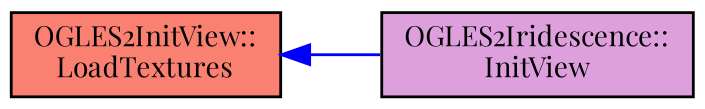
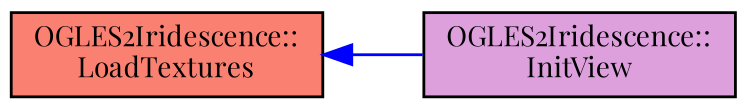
node "OGLES2InitView:: LoadTextures": label "OGLES2InitView:: LoadTextures" -> "OGLES2Iridescence:: LoadTextures"
